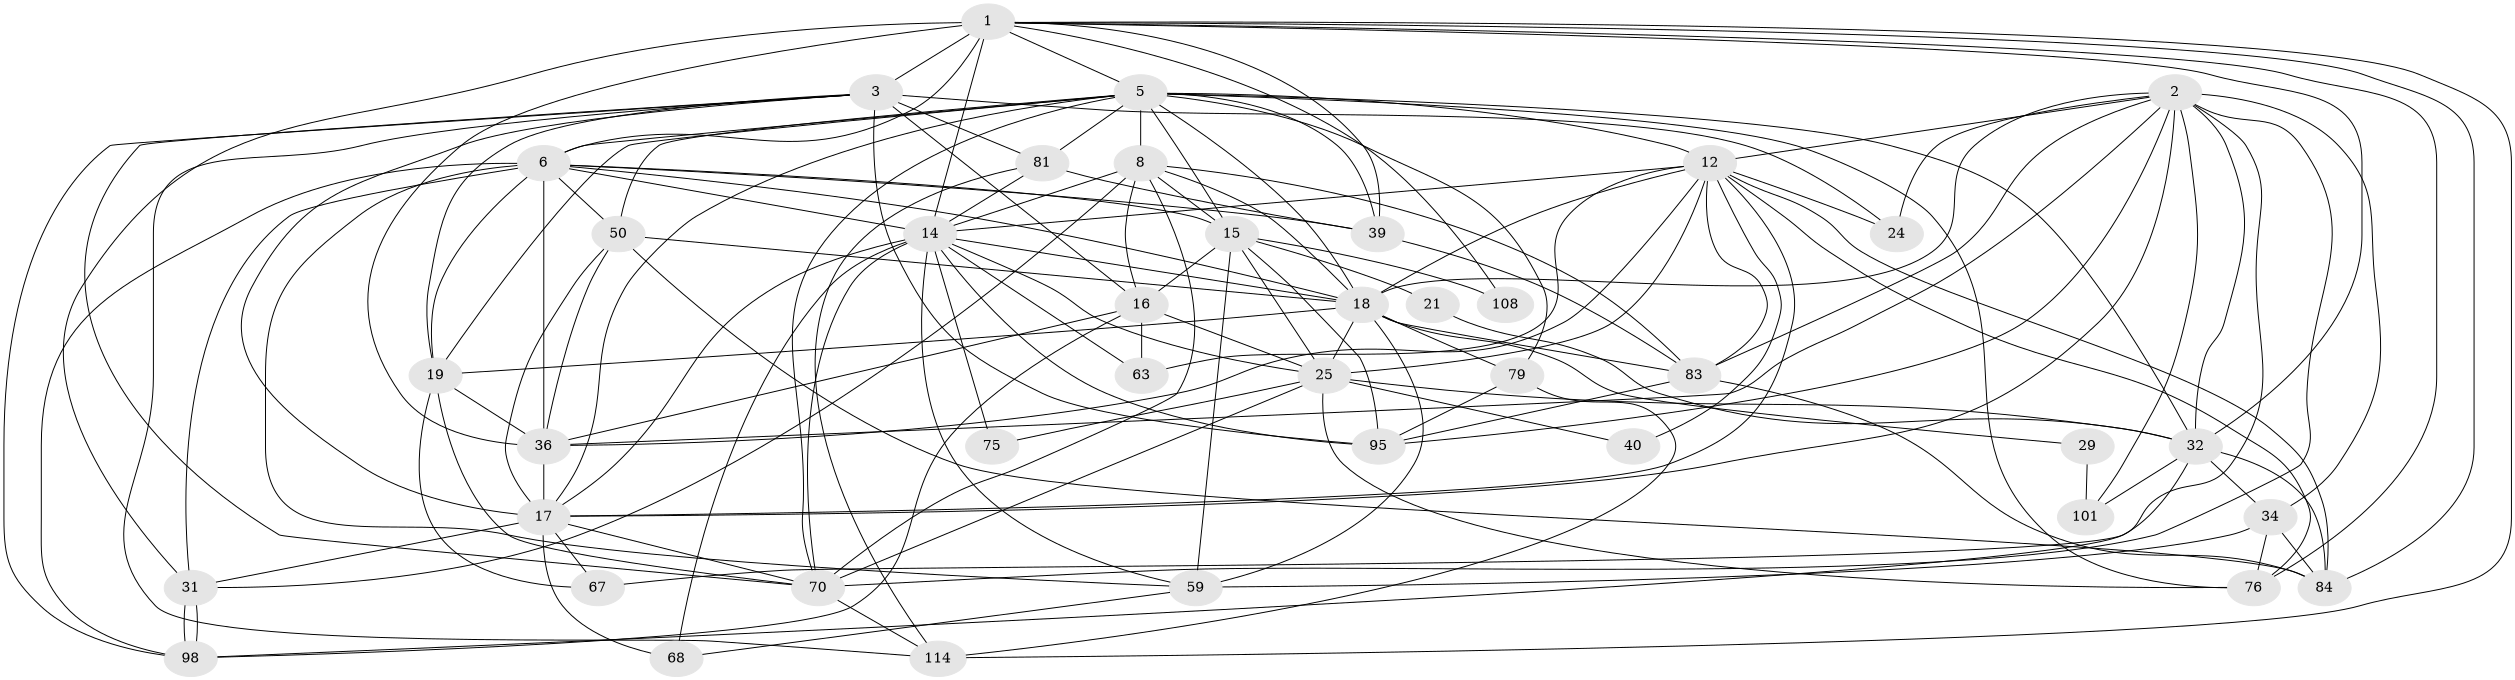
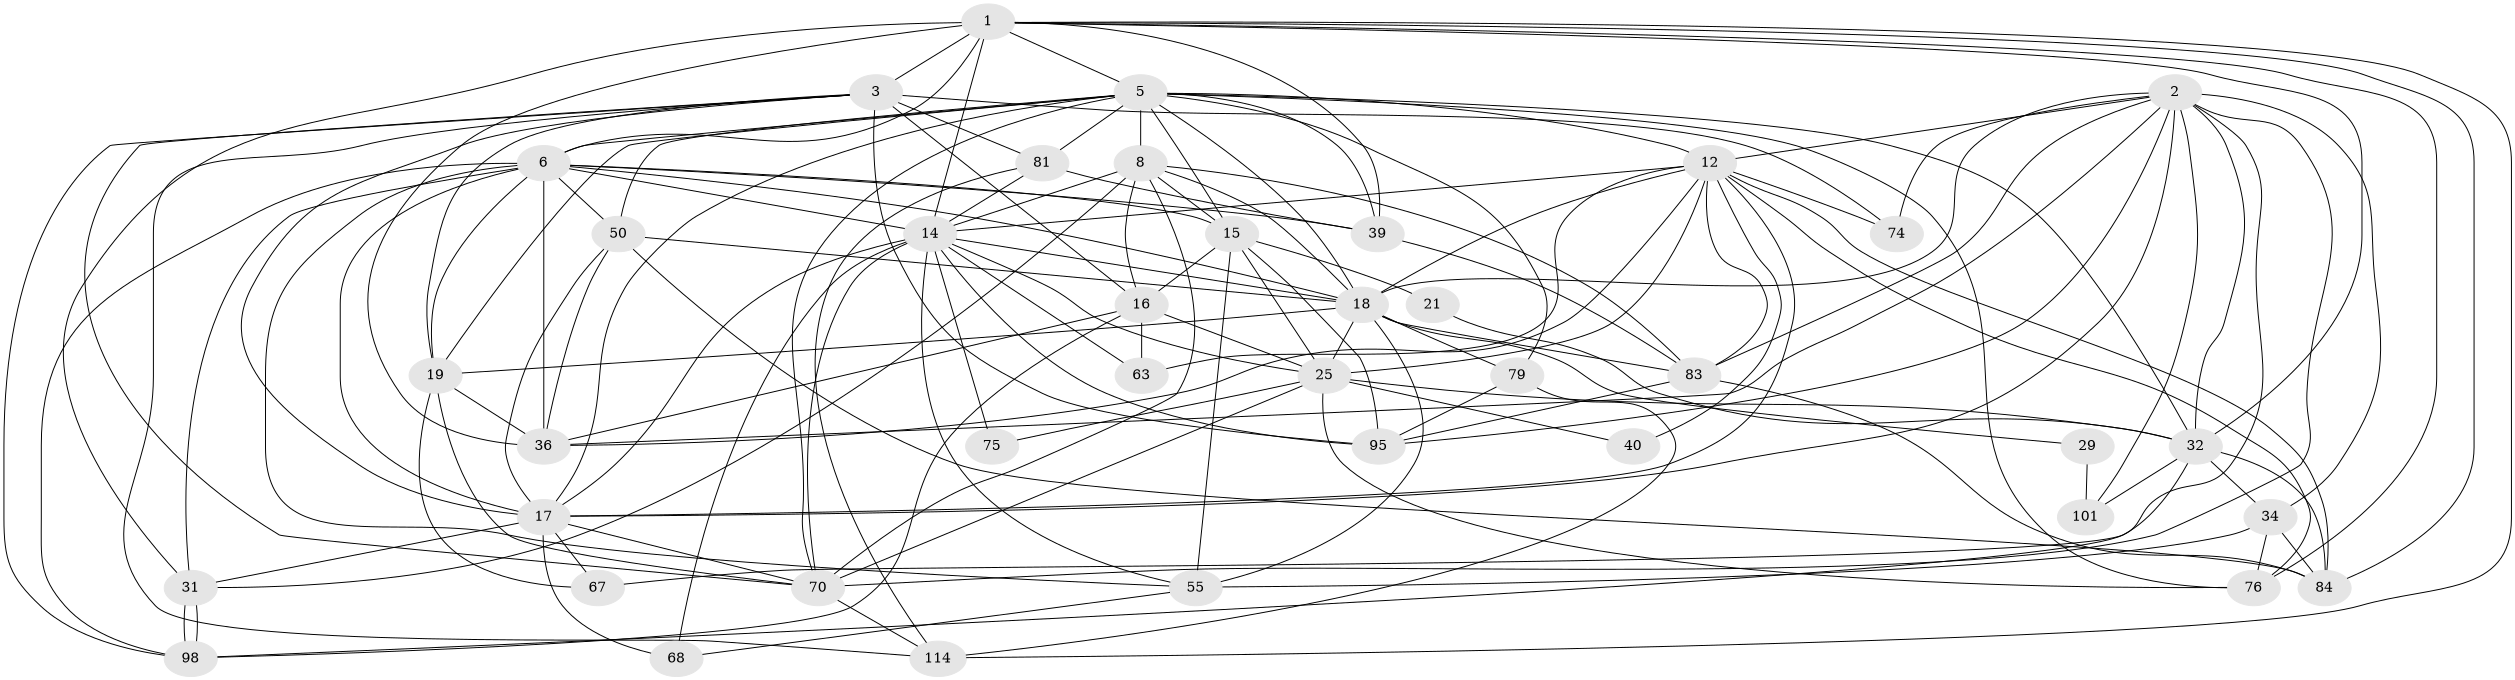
node "24": label "24" -> "74"
node "108": removed
edge "36" -- "17": now "6" -- "17"
node "59": label "59" -> "55"
